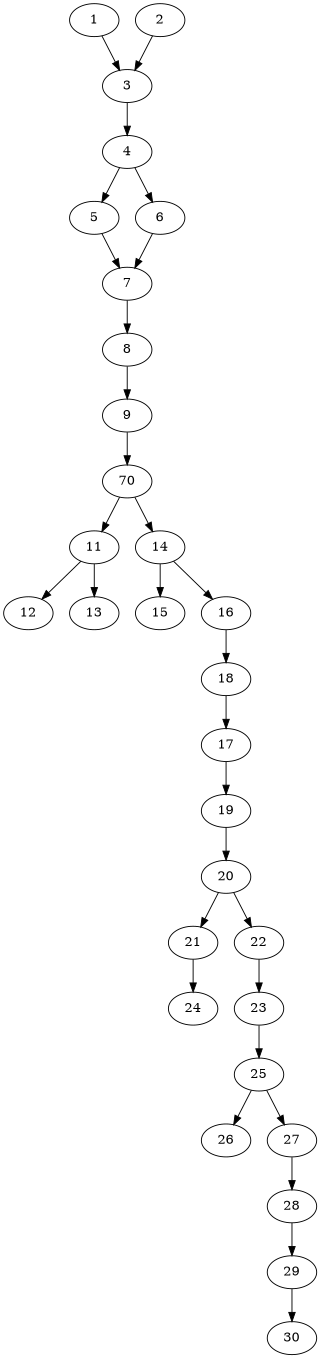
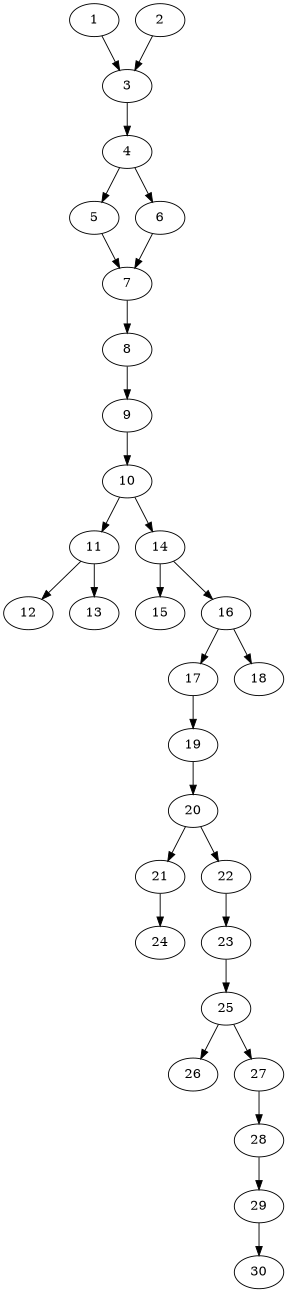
node "70": label "70" -> "10"
edge "18" -> "17": now "16" -> "17"
